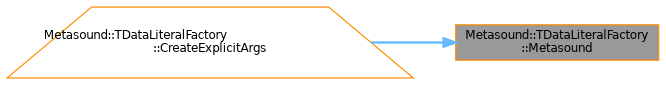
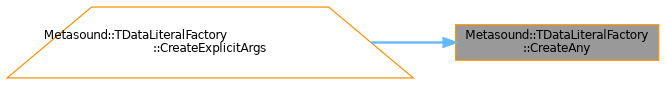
node "Metasound::TDataLiteralFactory ::Metasound": label "Metasound::TDataLiteralFactory ::Metasound" -> "Metasound::TDataLiteralFactory ::CreateAny"
